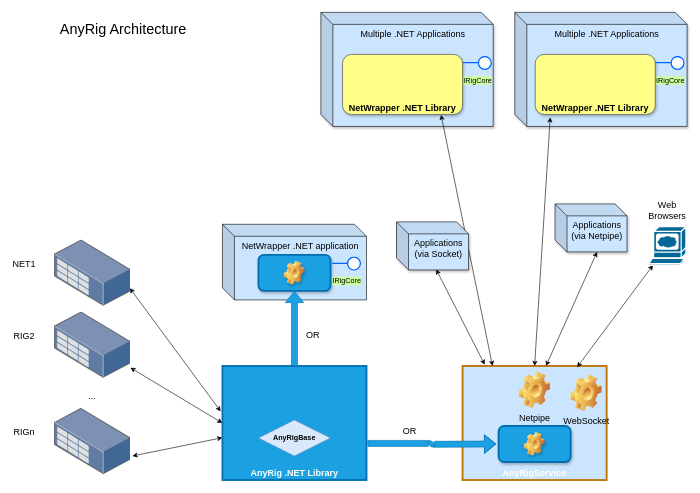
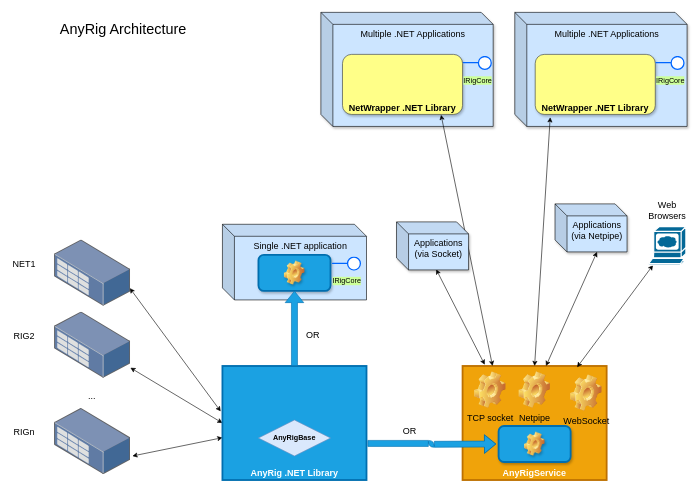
node "NetWrapper .NET application": label "NetWrapper .NET application" -> "Single .NET application"
node "TCP socket": added
node "AnyRigService": fillcolor #cce5ff -> #f0a30a
